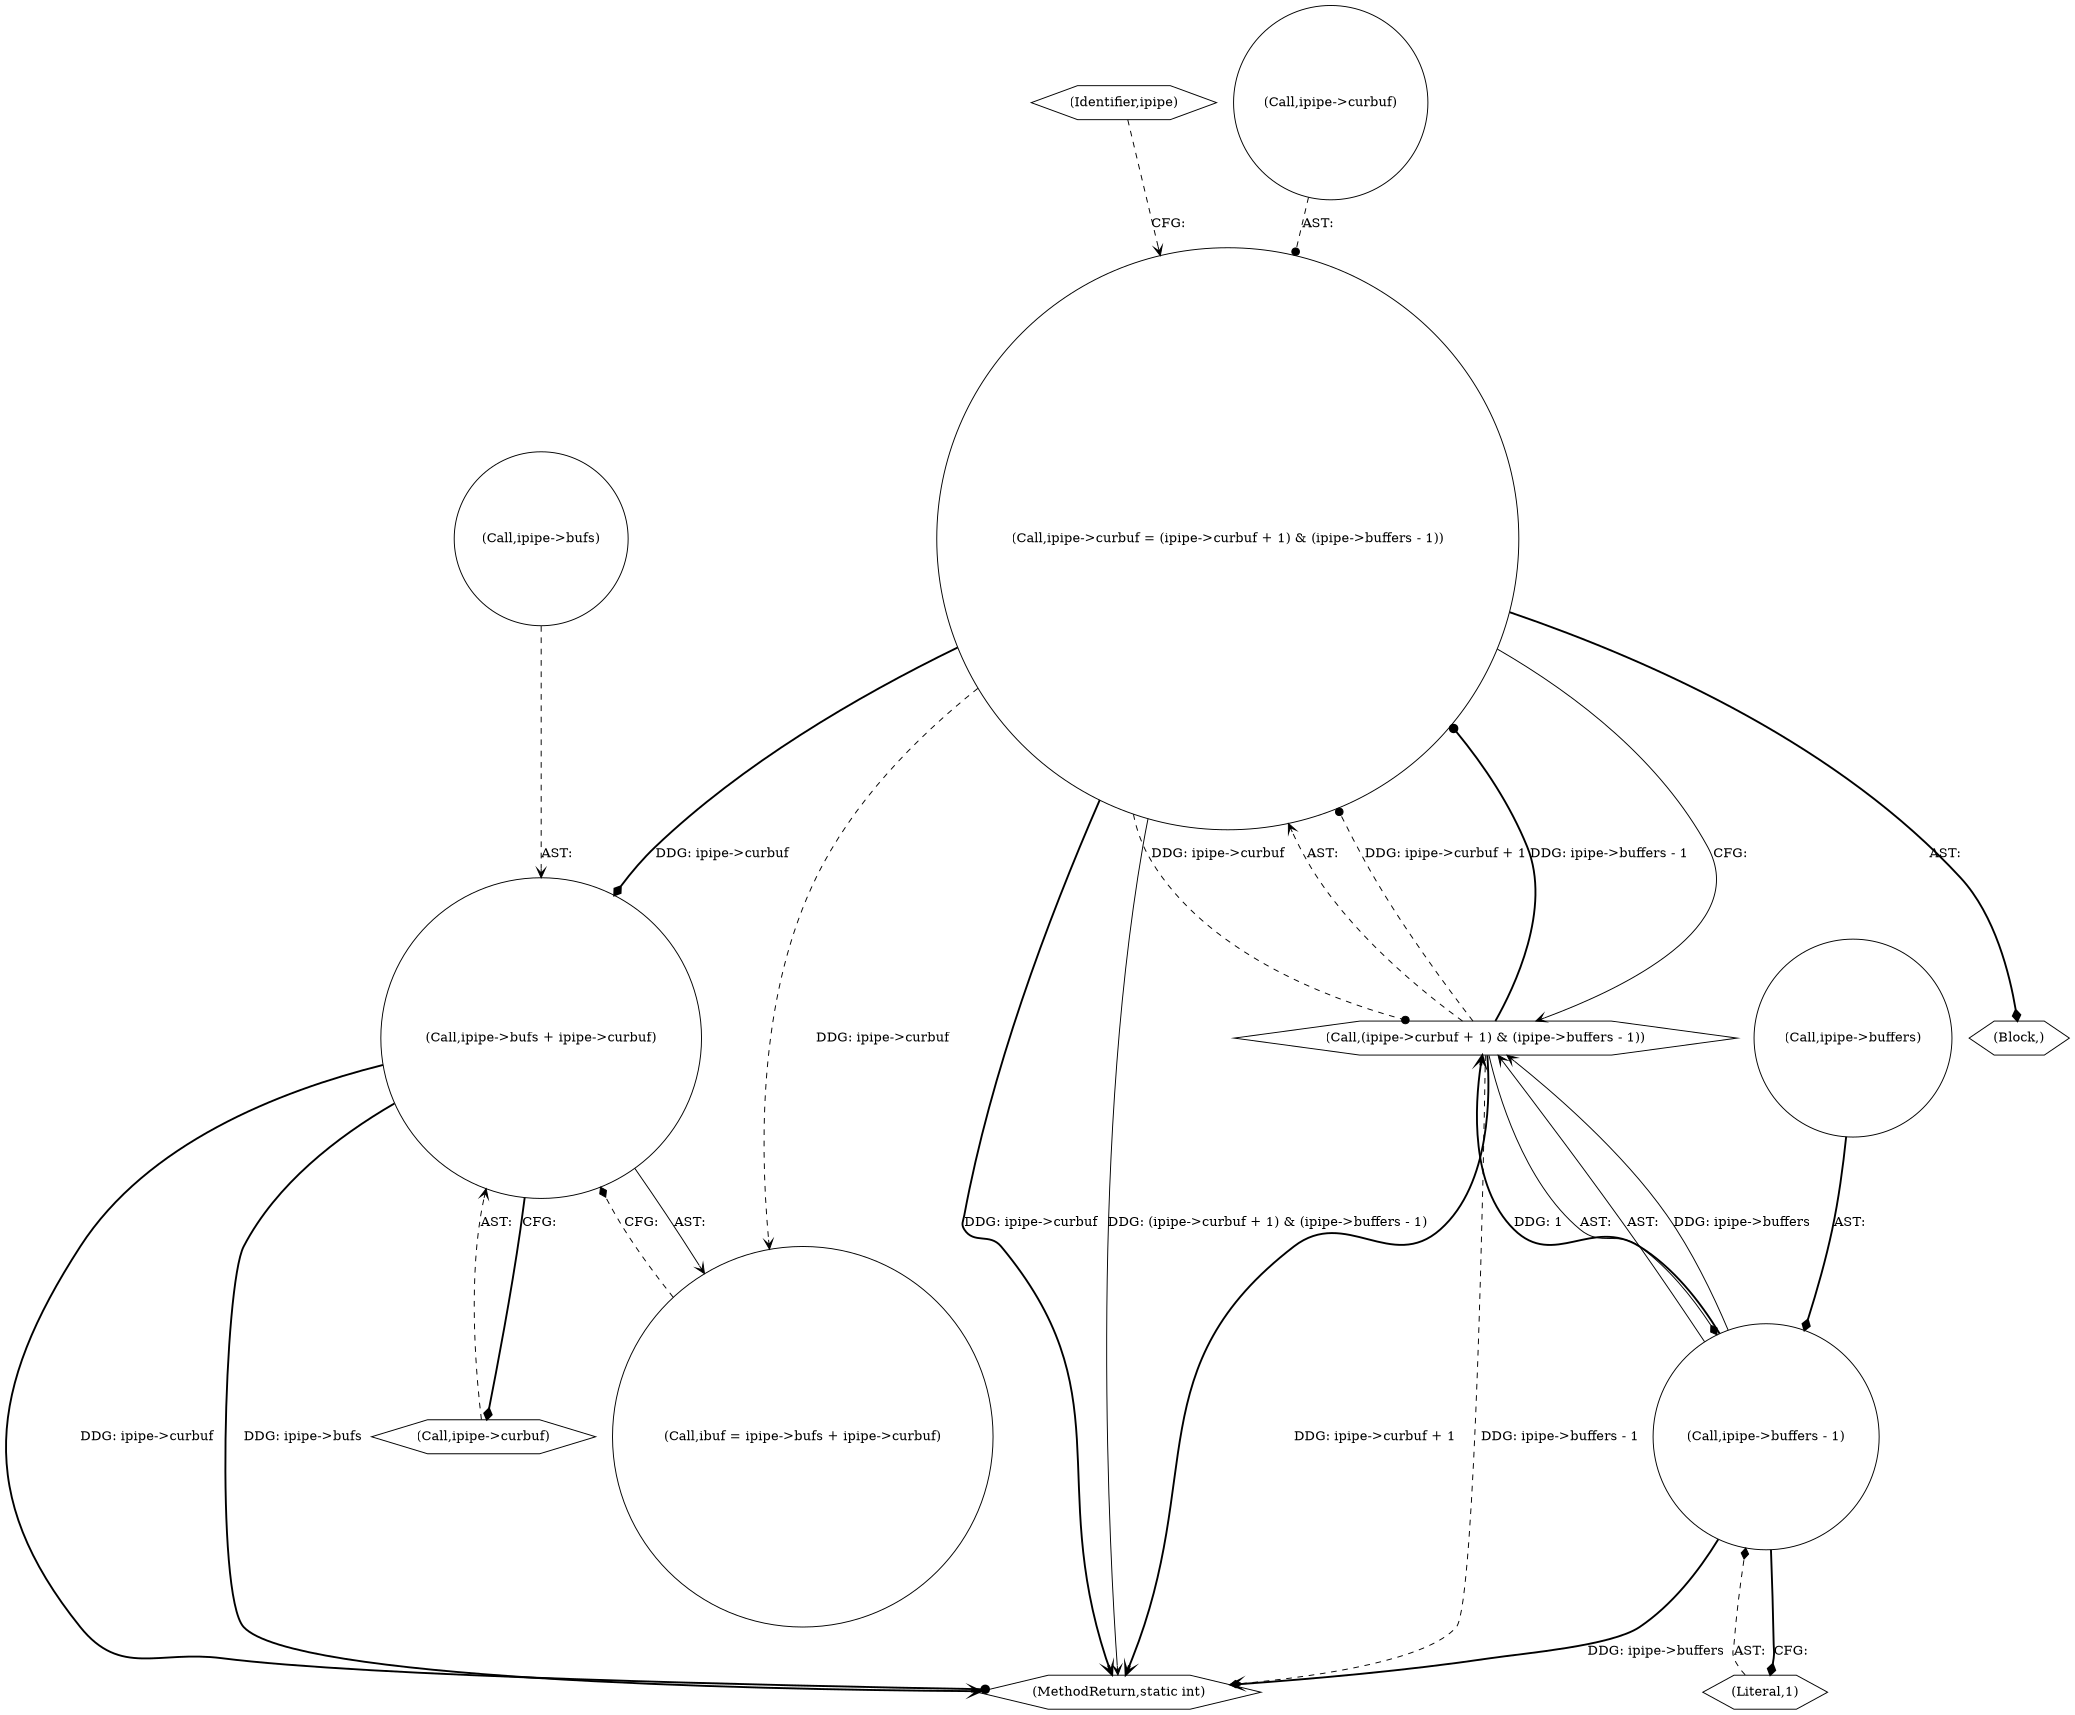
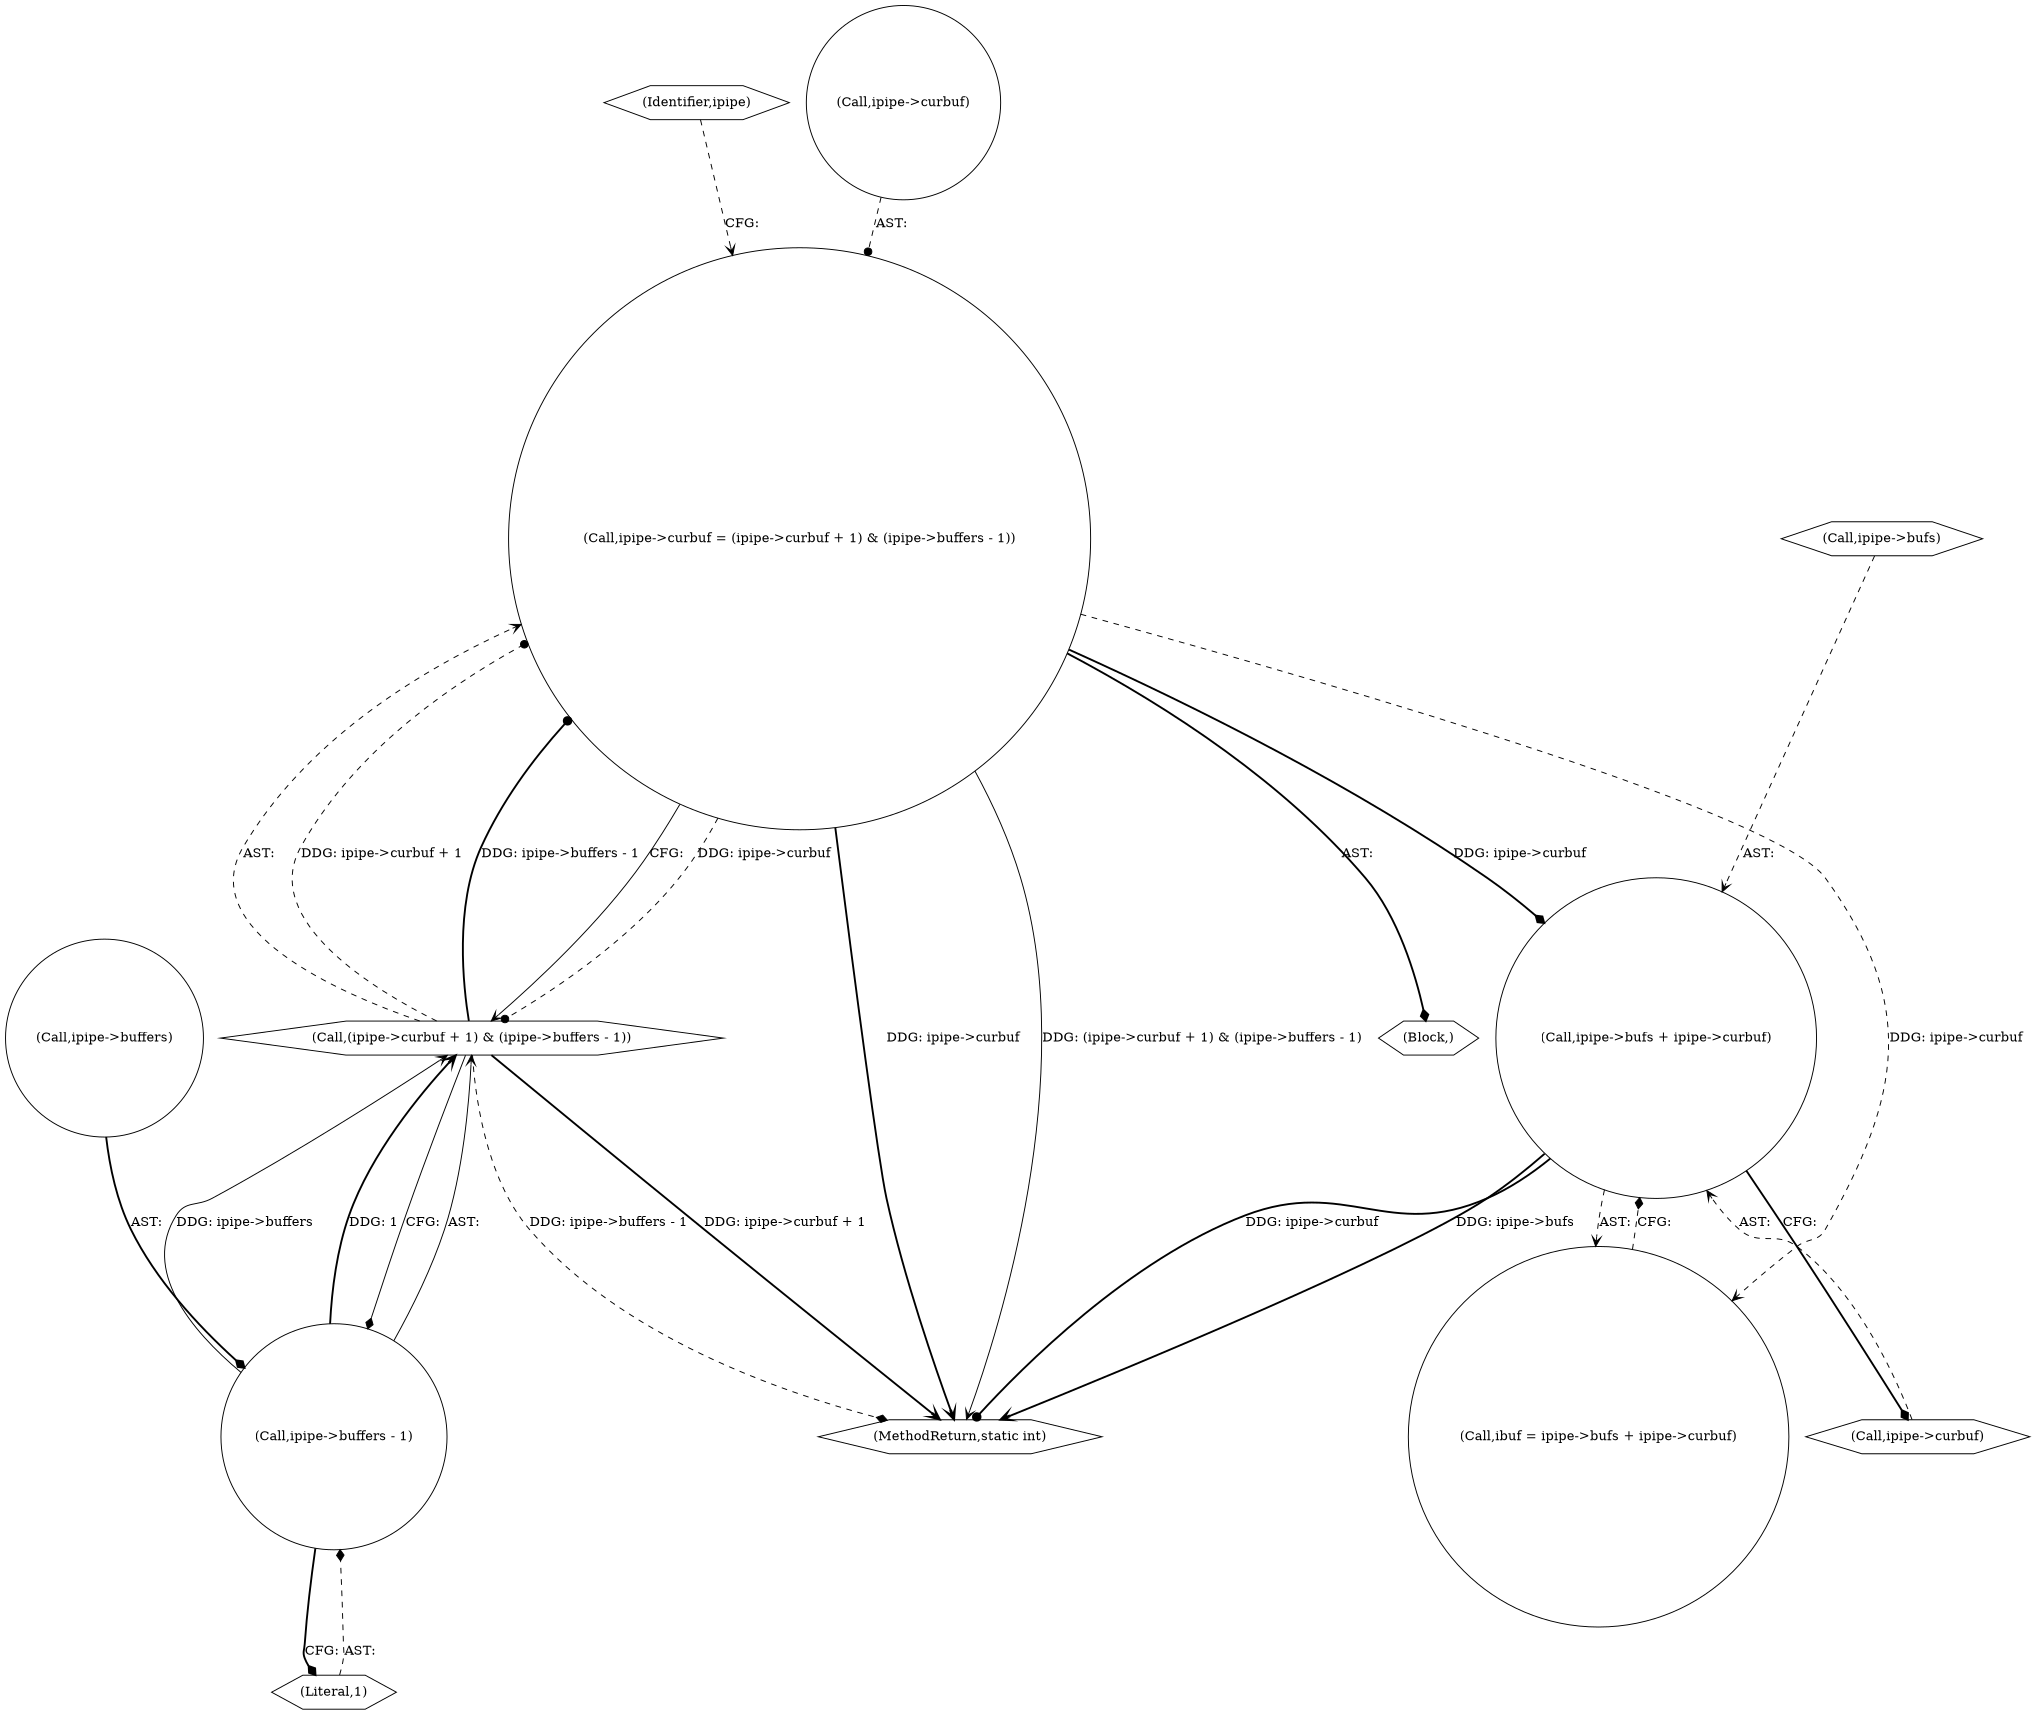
node "(Call,ipipe->bufs)": shape circle -> hexagon
edge "(Call,ipipe->bufs + ipipe->curbuf)" -> "(Call,ibuf = ipipe->bufs + ipipe->curbuf)": style solid -> dashed
edge "(Call,(ipipe->curbuf + 1) & (ipipe->buffers - 1))" -> "(Call,ipipe->buffers - 1)": label "AST: " -> "CFG: "
edge "(Call,ipipe->buffers - 1)" -> "(MethodReturn,static int)": removed, label "DDG: ipipe->buffers"
